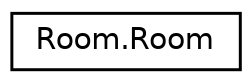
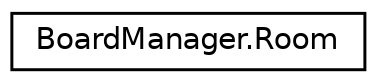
node "Room.Room": label "Room.Room" -> "BoardManager.Room"
